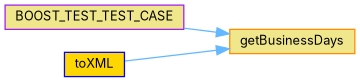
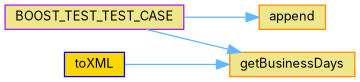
node "append": added
